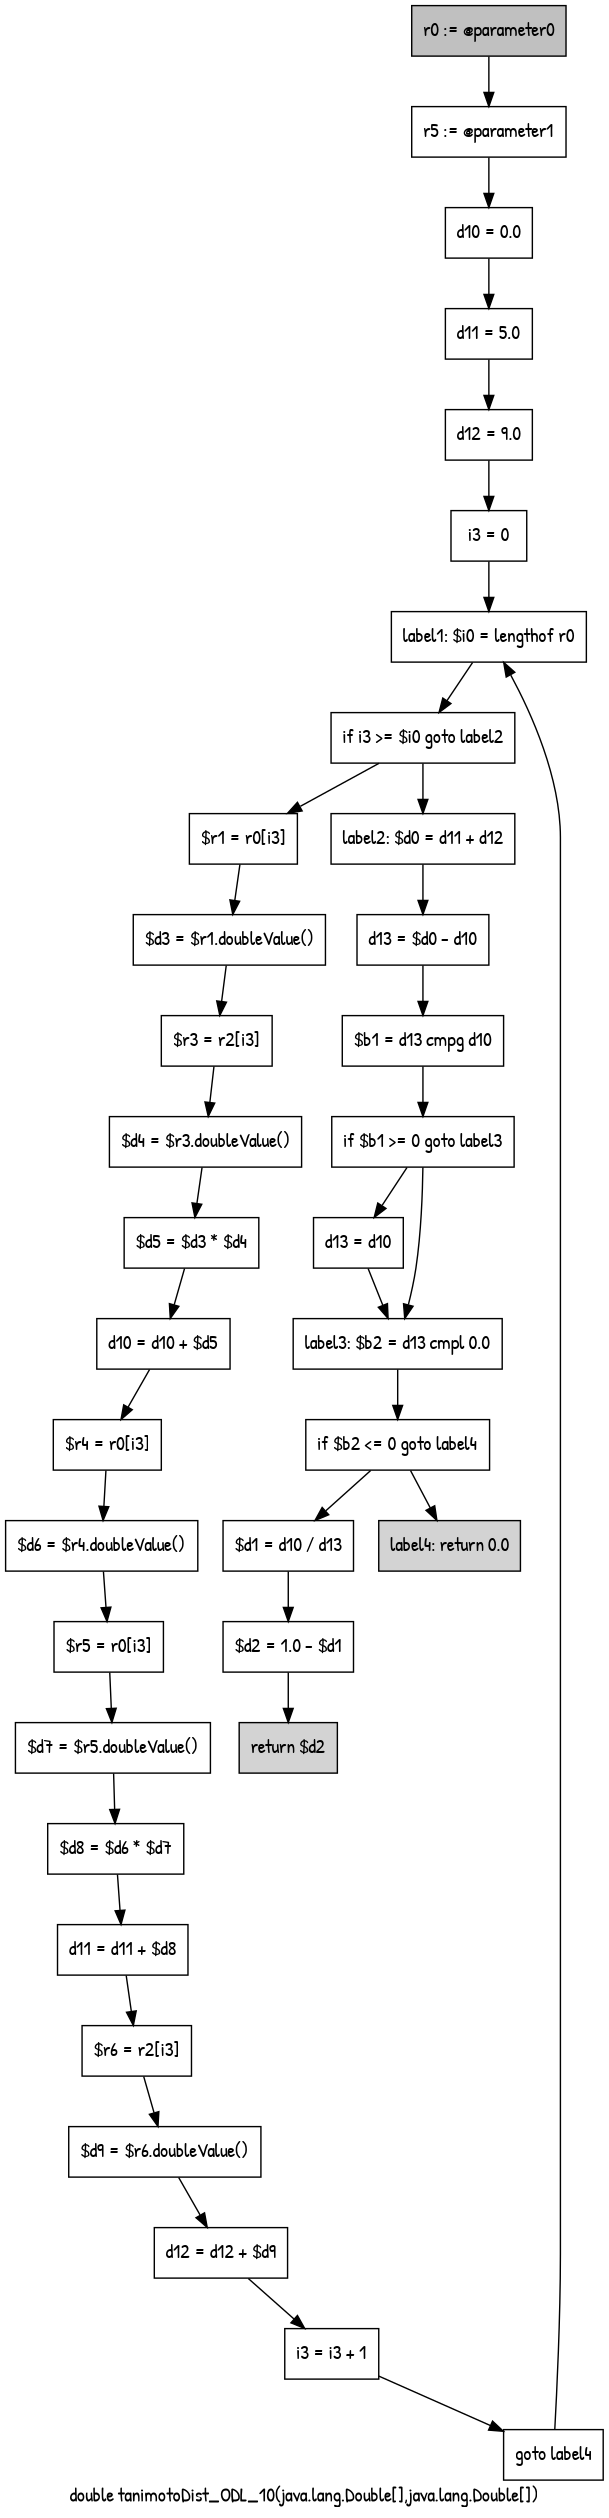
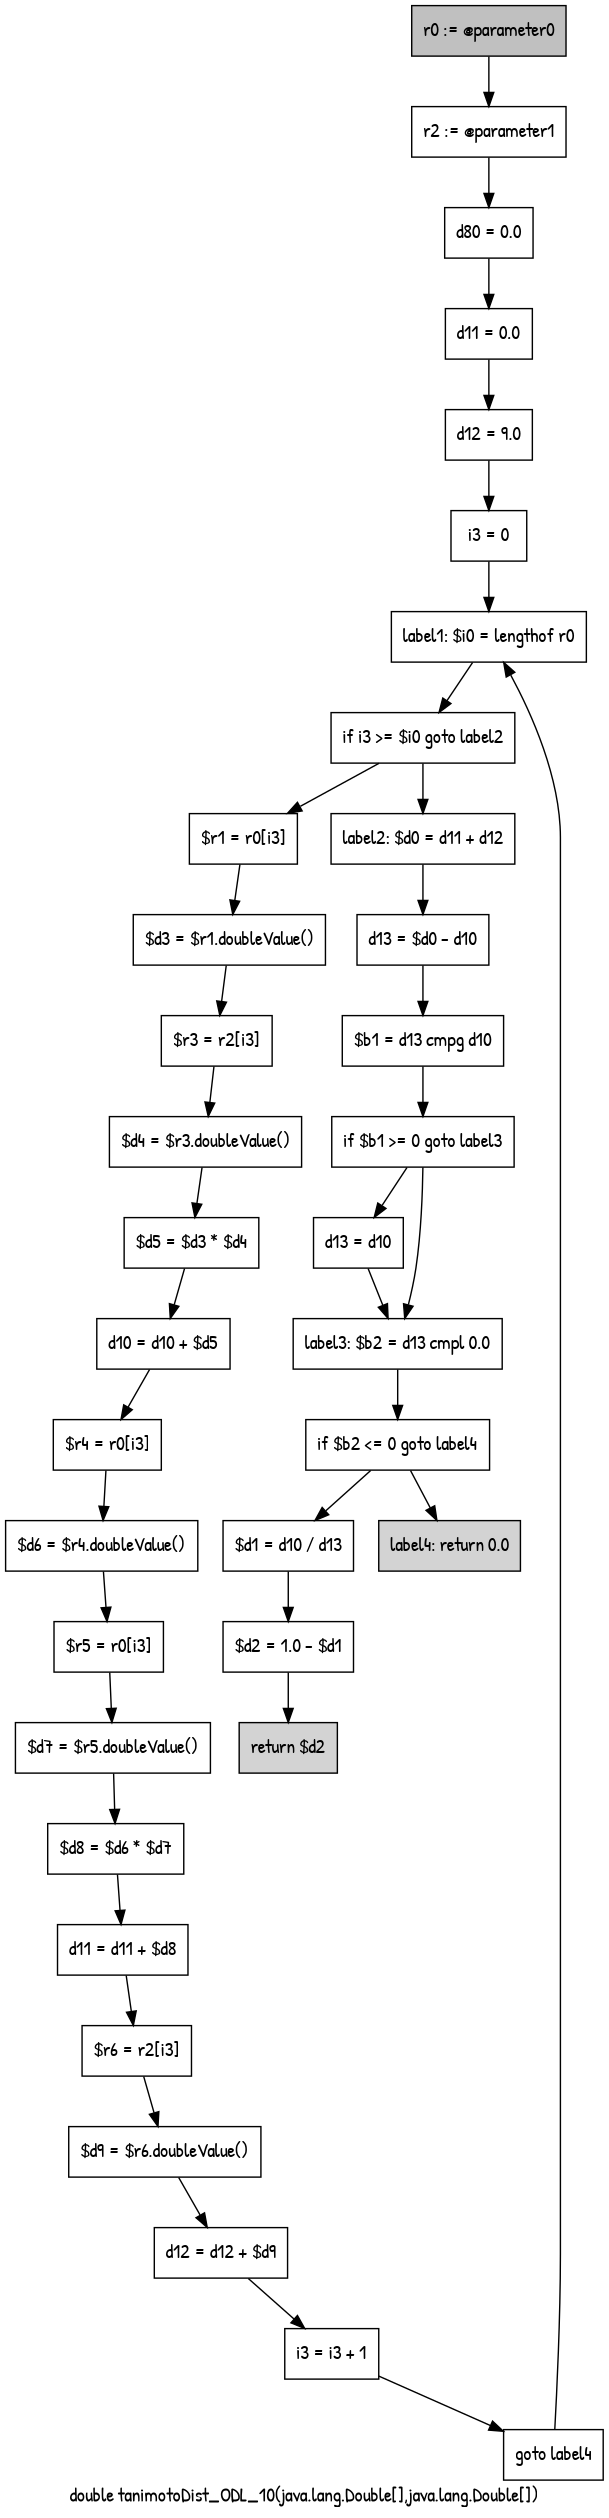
node "r5 := @parameter1": label "r5 := @parameter1" -> "r2 := @parameter1"
node "d10 = 0.0": label "d10 = 0.0" -> "d80 = 0.0"
node "d11 = 5.0": label "d11 = 5.0" -> "d11 = 0.0"
